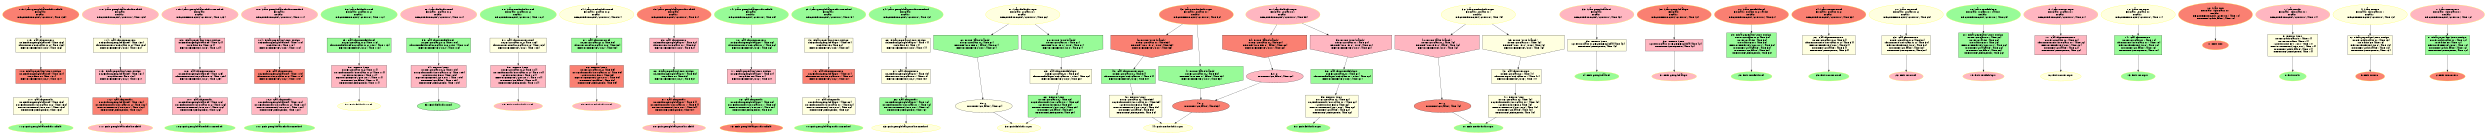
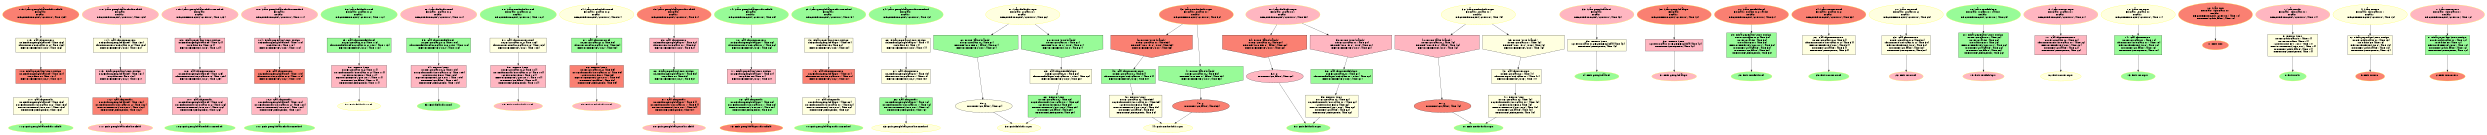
edge "52: + NULLIFY(&x,false); [line 60]" -> "45: + NULLIFY(&x,false); [line 53]": now "52: + NULLIFY(&x,false); [line 60]" -> "51: Exit field_div0_ptr"
node "93: Exit field_div0_ref": color black -> yellow
